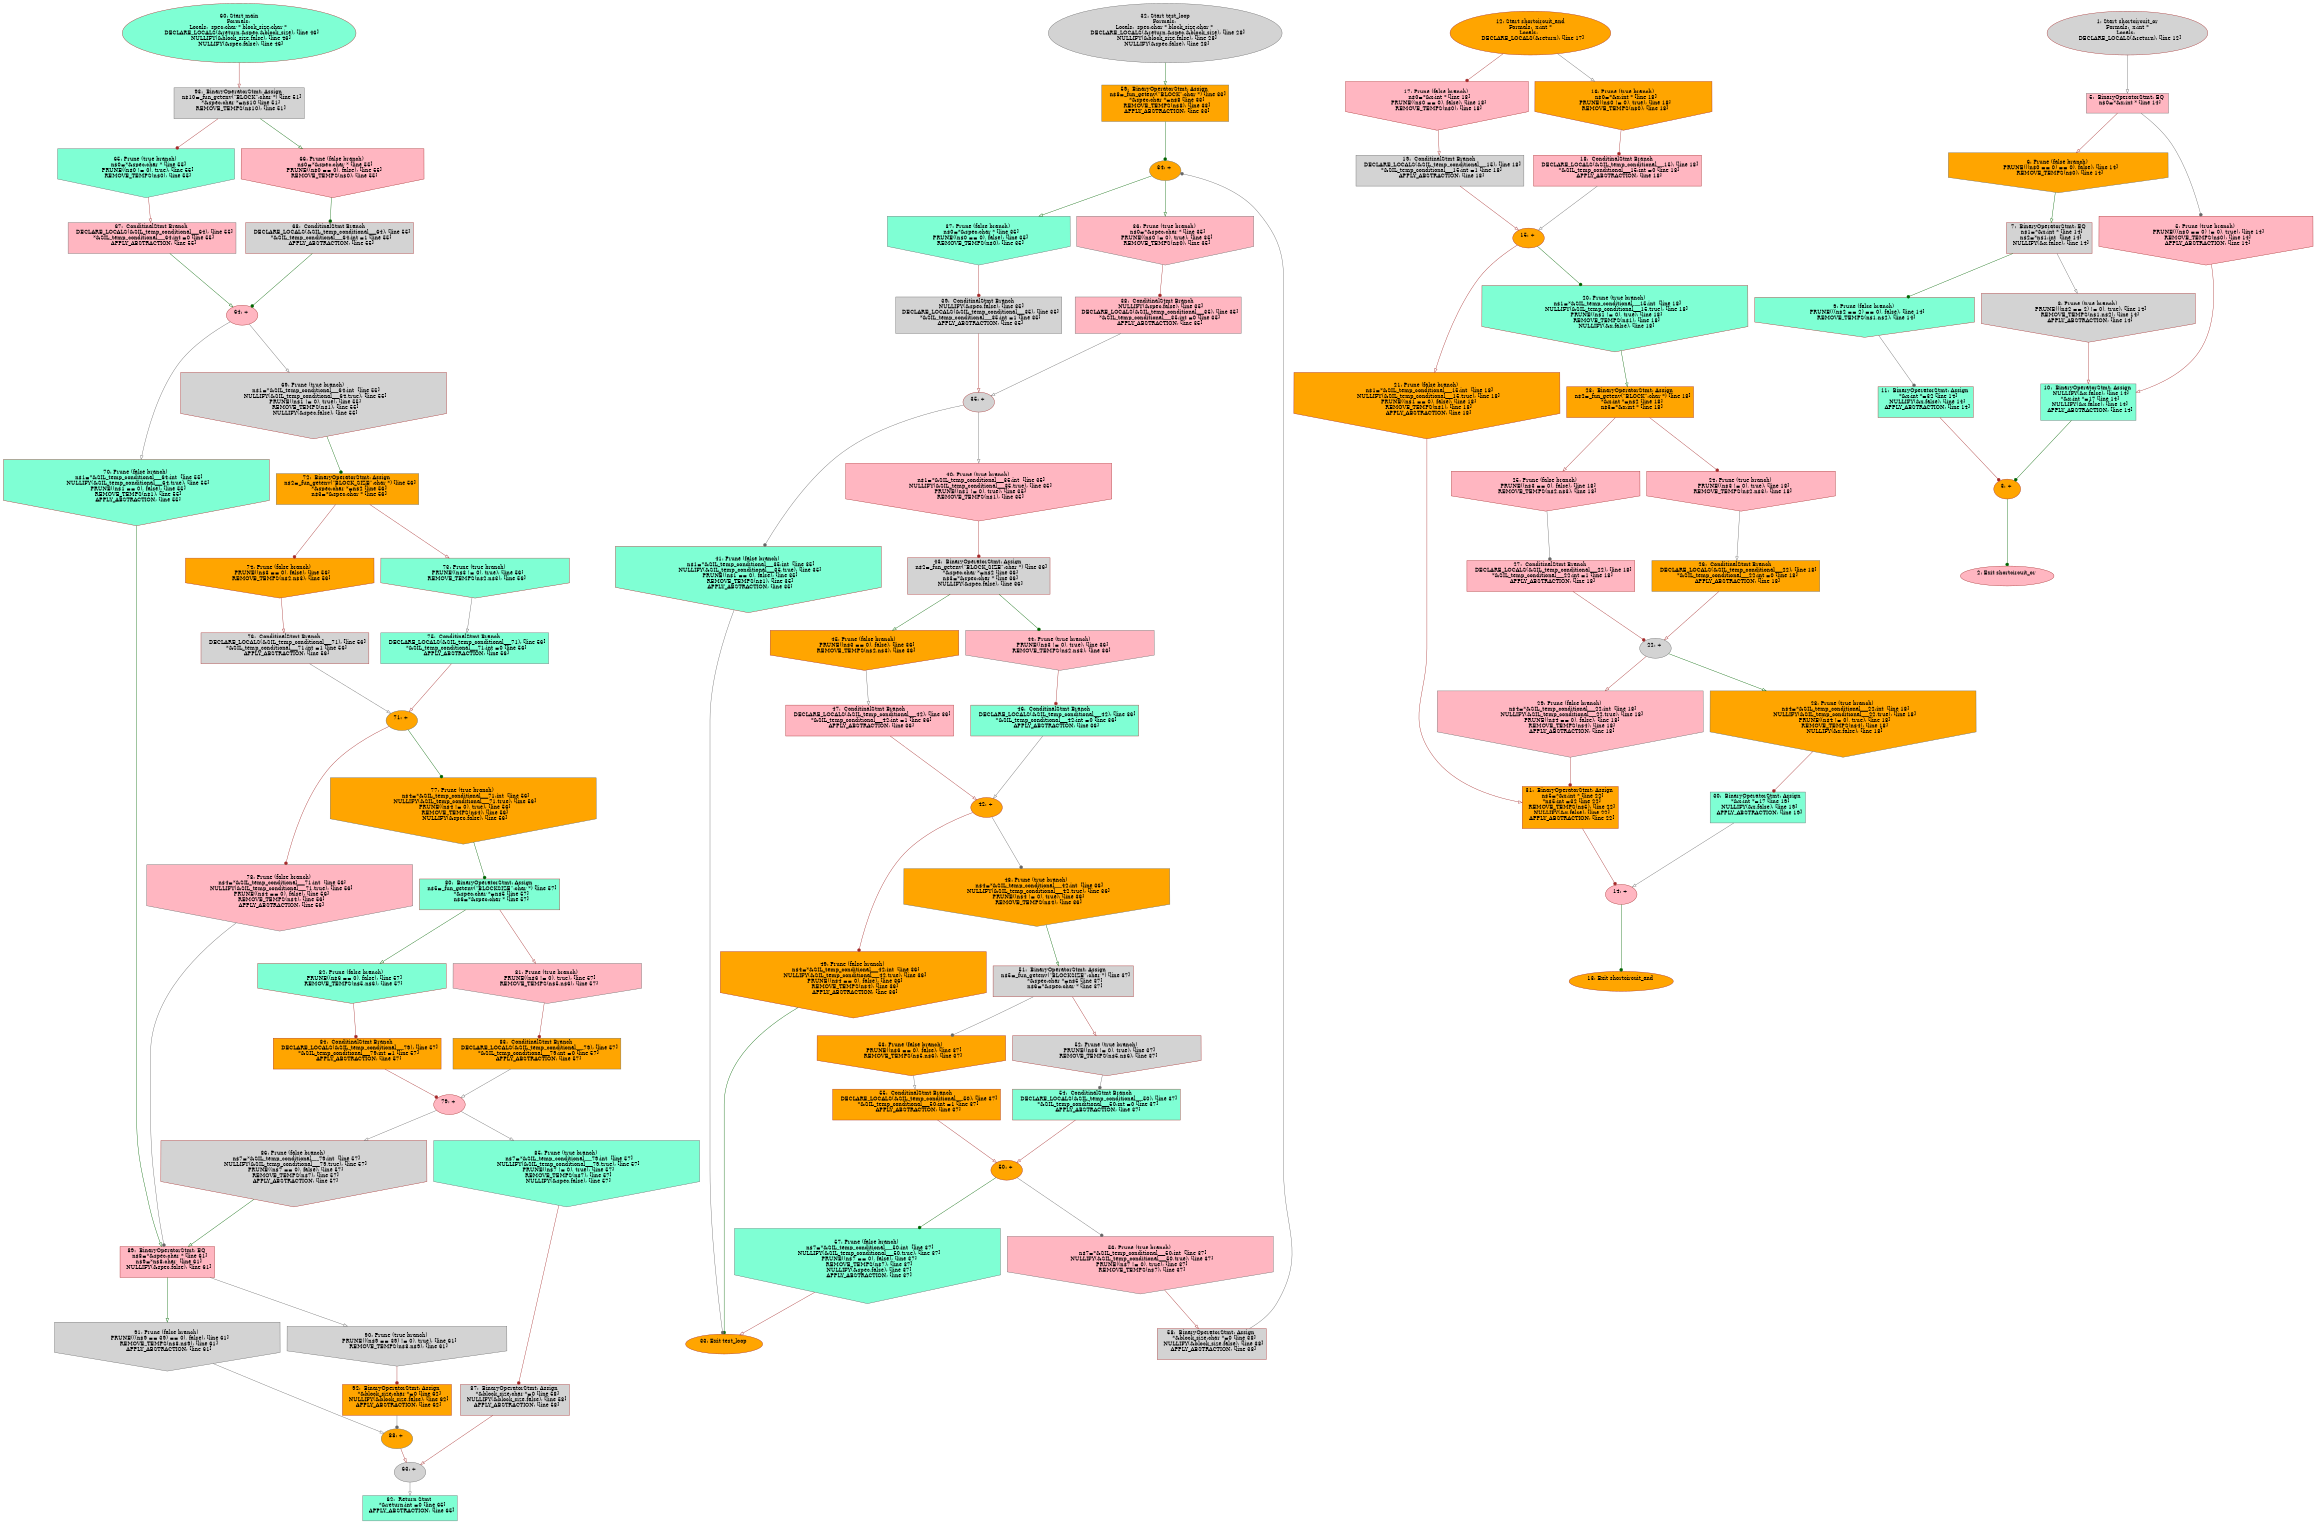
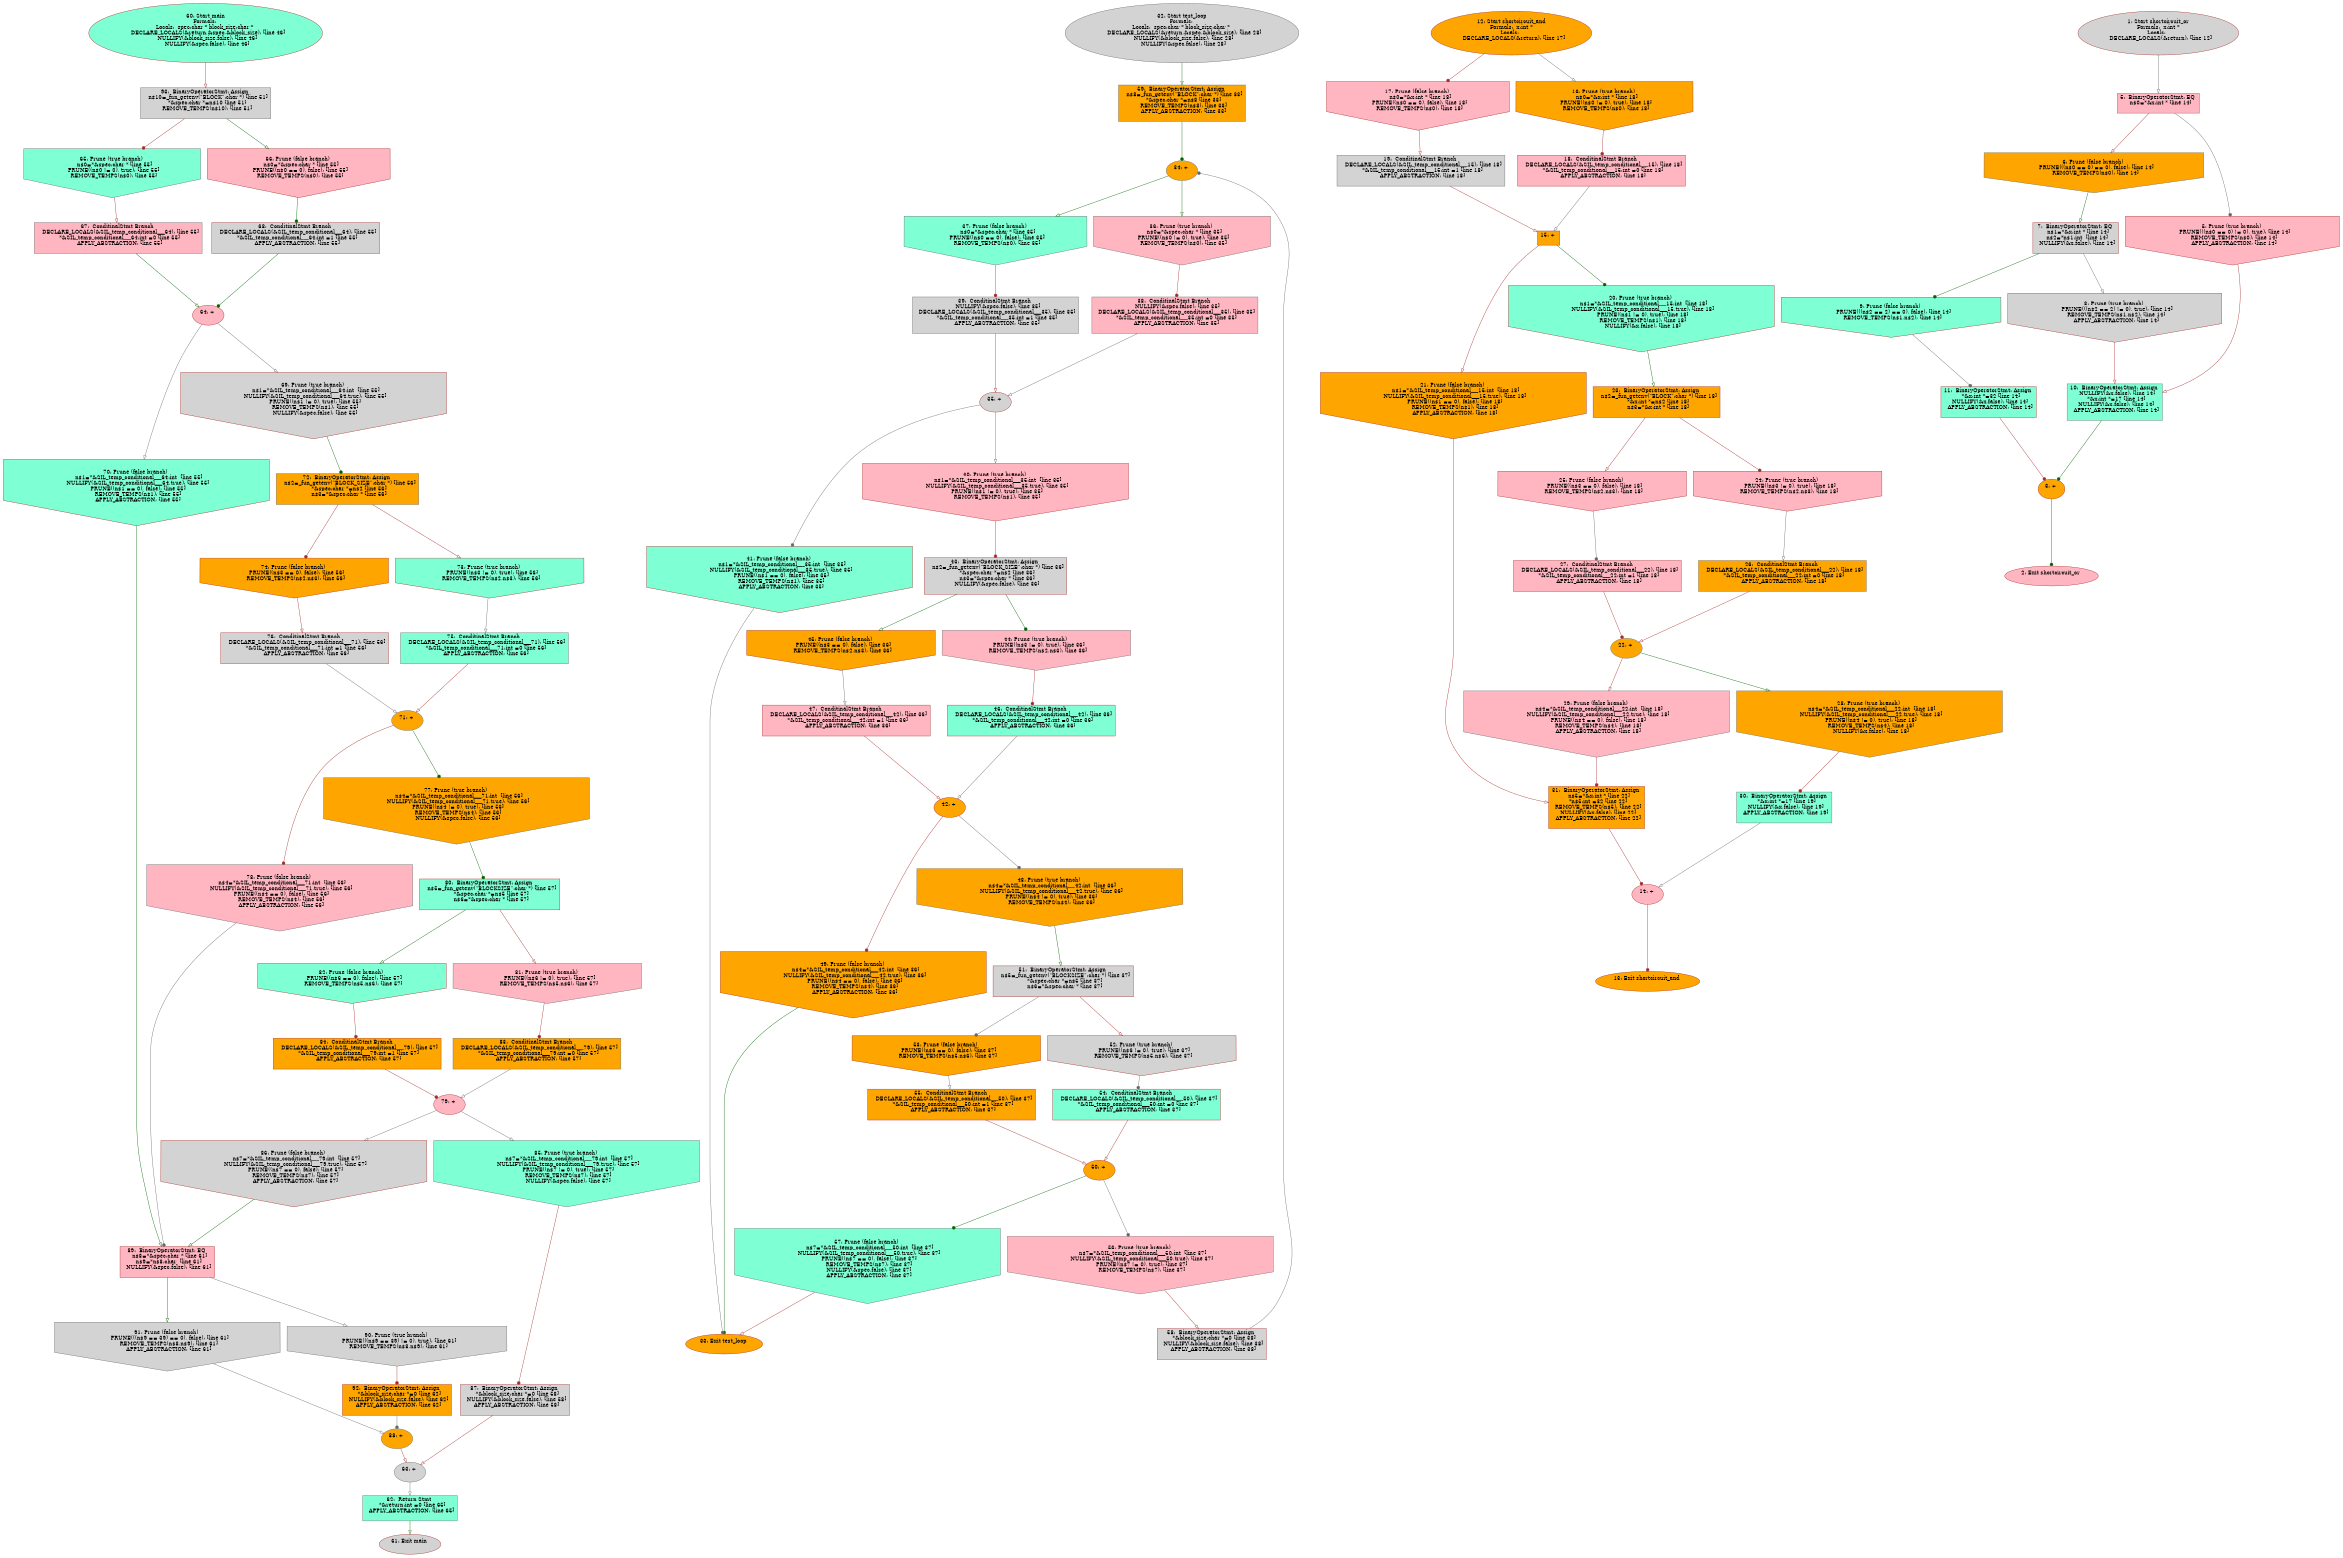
node "15: +": shape ellipse -> box
node "22: +": fillcolor lightgrey -> orange
edge "14: +" -> "13: Exit shortcircuit_and": color darkgreen -> brown
node "61: Exit main": added
